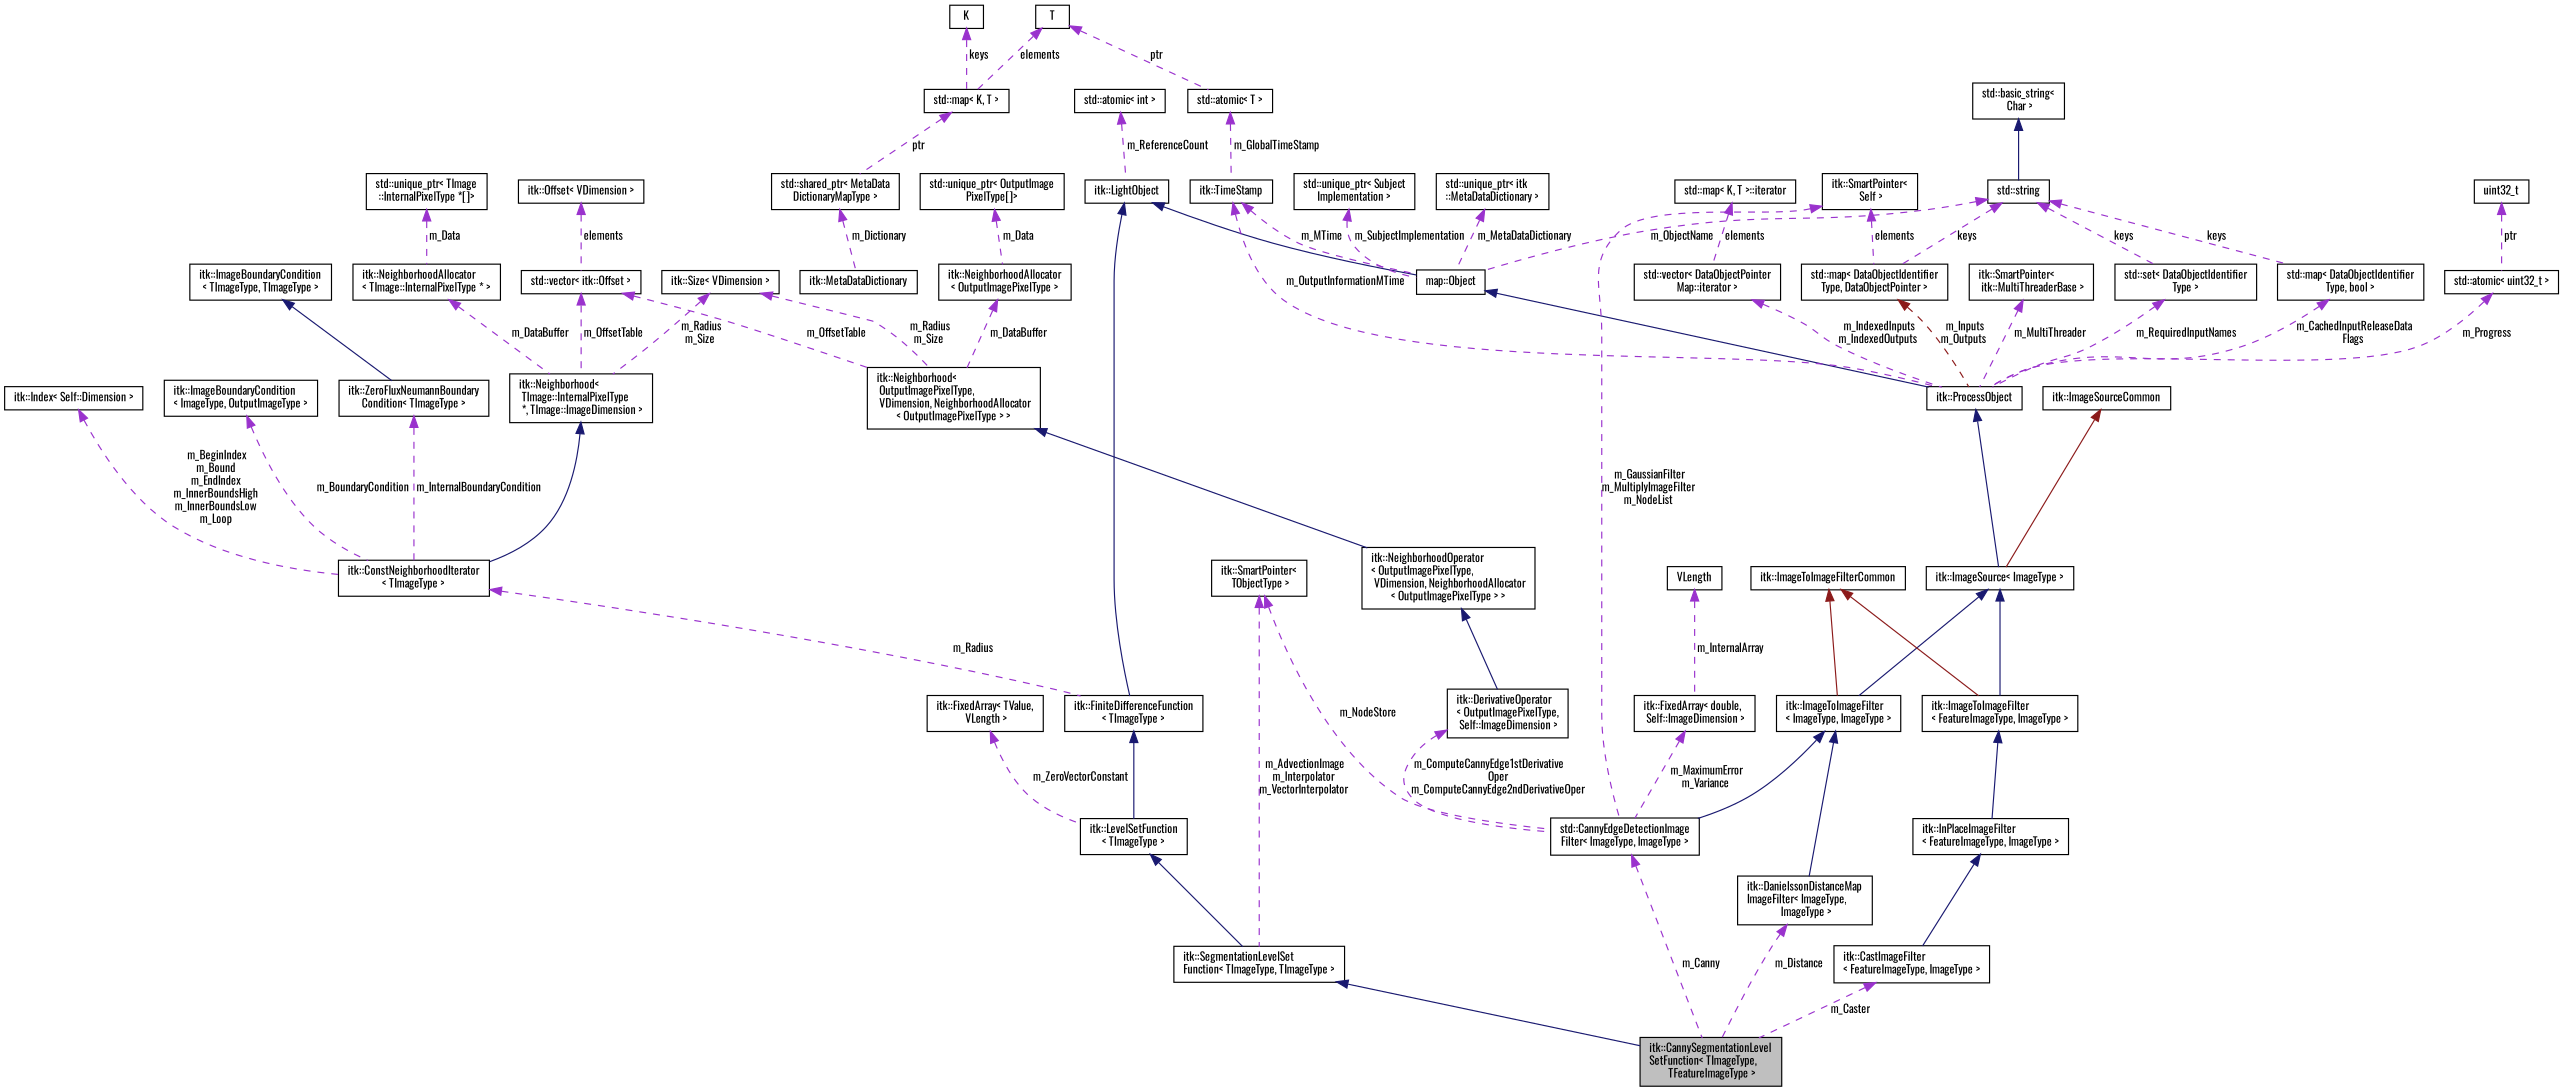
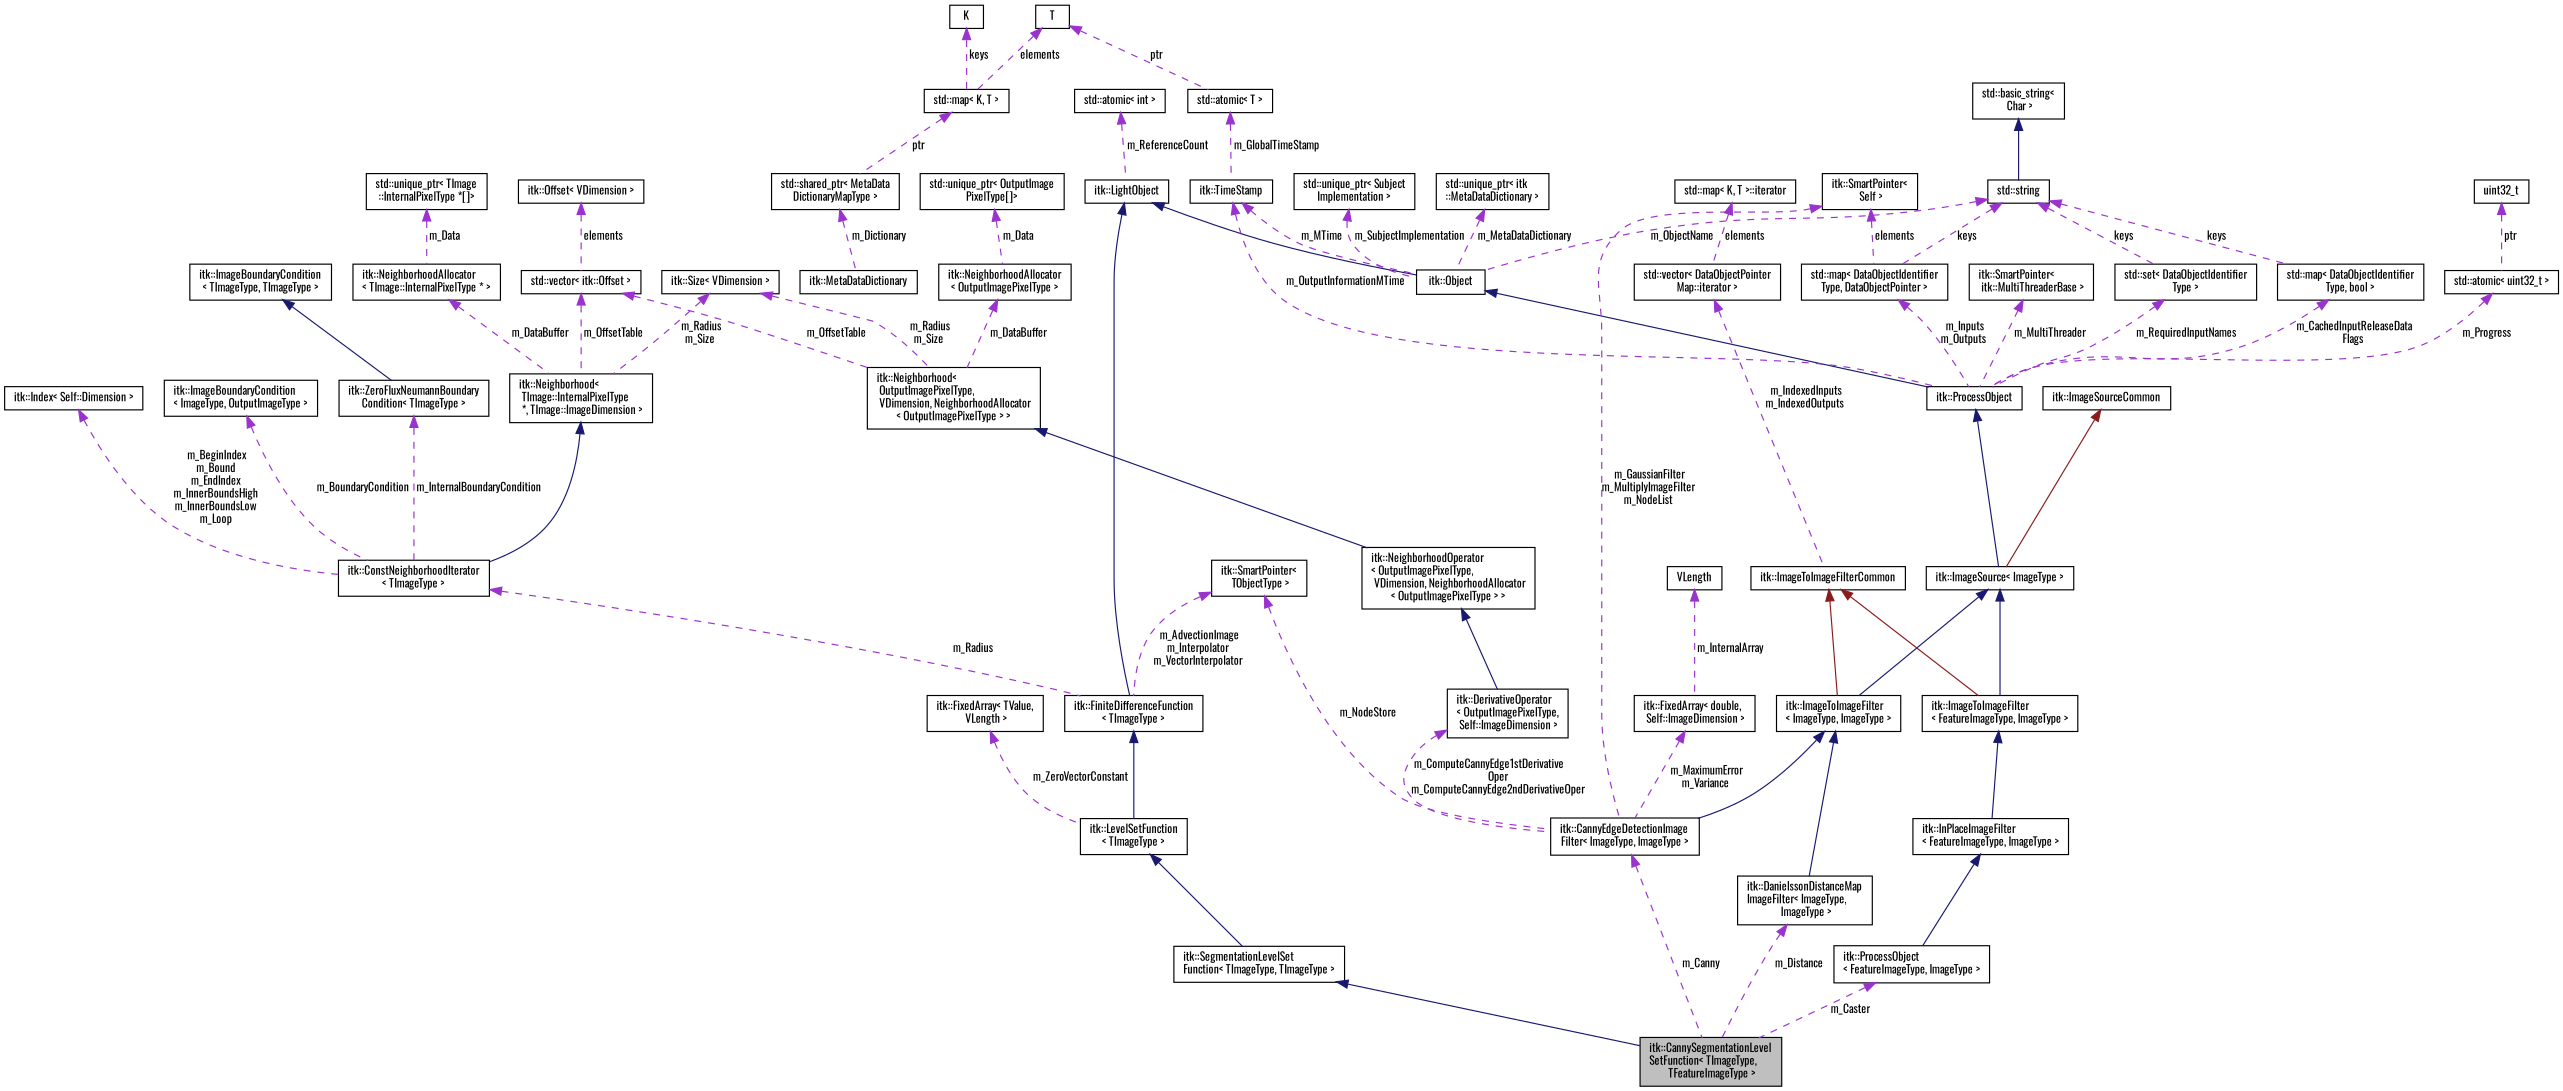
node "map::Object": label "map::Object" -> "itk::Object"
edge "itk::ProcessObject" -> "std::map< DataObjectIdentifier Type, DataObjectPointer >": color firebrick4 -> darkorchid3
edge "itk::ProcessObject" -> "std::vector< DataObjectPointer Map::iterator >": now "itk::ImageToImageFilterCommon" -> "std::vector< DataObjectPointer Map::iterator >"
edge "itk::SegmentationLevelSet Function< TImageType, TImageType >" -> "itk::SmartPointer< TObjectType >": now "itk::FiniteDifferenceFunction < TImageType >" -> "itk::SmartPointer< TObjectType >"
node "std::CannyEdgeDetectionImage Filter< ImageType, ImageType >": label "std::CannyEdgeDetectionImage Filter< ImageType, ImageType >" -> "itk::CannyEdgeDetectionImage Filter< ImageType, ImageType >"
node "itk::CastImageFilter < FeatureImageType, ImageType >": label "itk::CastImageFilter < FeatureImageType, ImageType >" -> "itk::ProcessObject < FeatureImageType, ImageType >"
